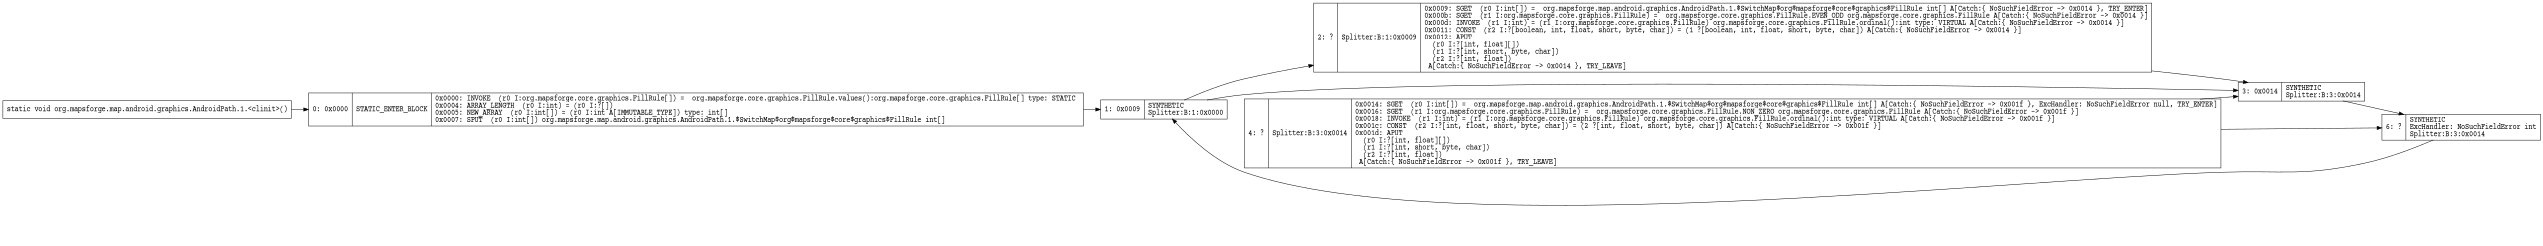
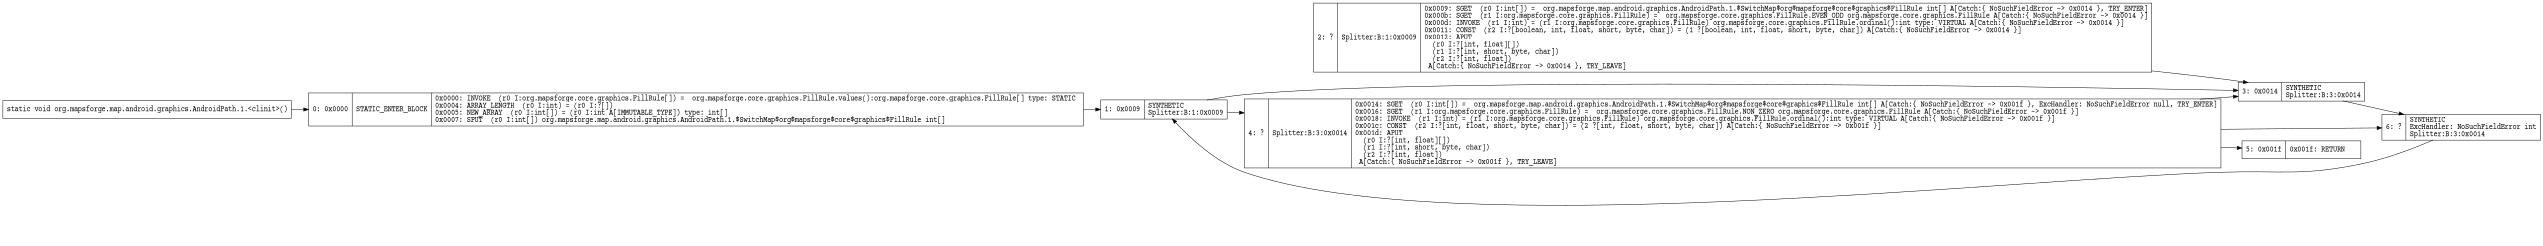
edge "1: 0x0009" -> "2: ?": now "1: 0x0009" -> "4: ?"
node "1: 0x0009": text "Splitter:B:1:0x0000" -> "Splitter:B:1:0x0009"
node "5: 0x001f": added
